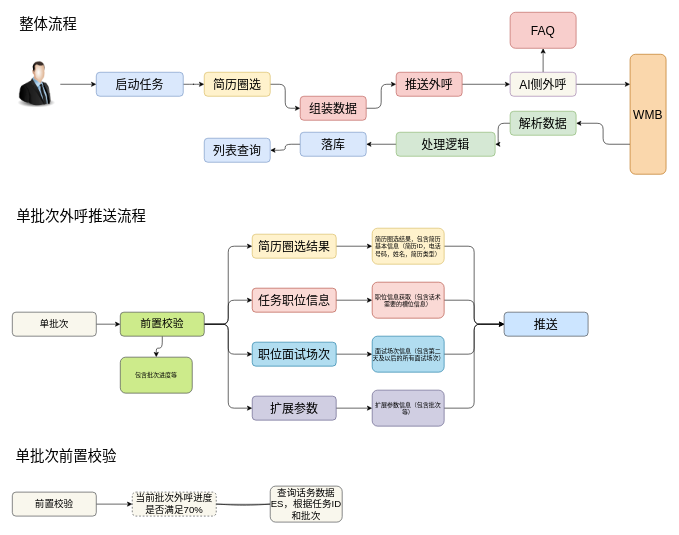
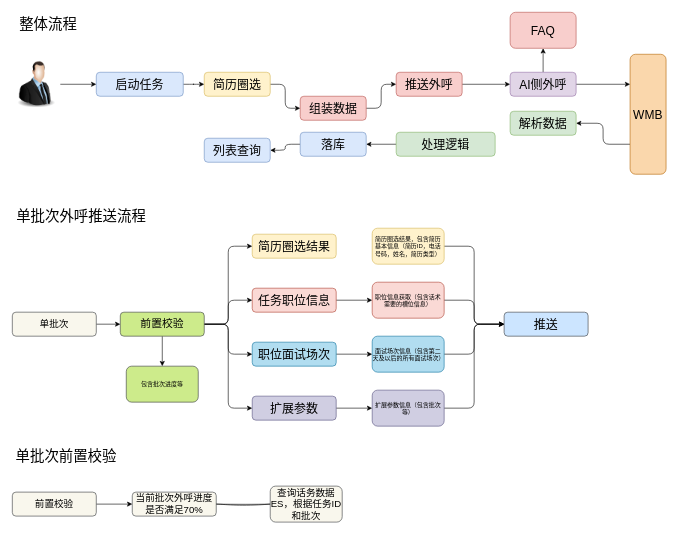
node "AI侧外呼": fillcolor #f9f7ed -> #e1d5e7
edge "解析数据" -> "处理逻辑": removed
edge "简历圈选结果" -> "简历圈选结果，包含简历基本信息（简历ID，电话号码，姓名，简历类型）": removed
node "包含批次进度等": moved (156, 375) -> (162, 384)
node "当前批次外呼进度是否满足70%": style dashed -> solid
